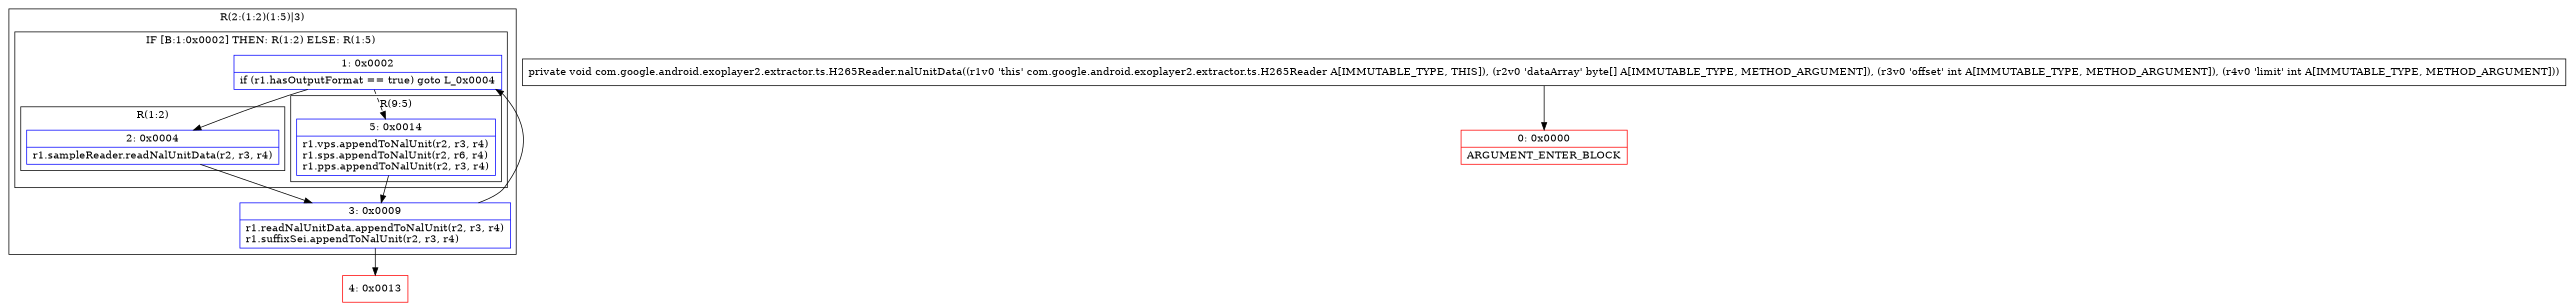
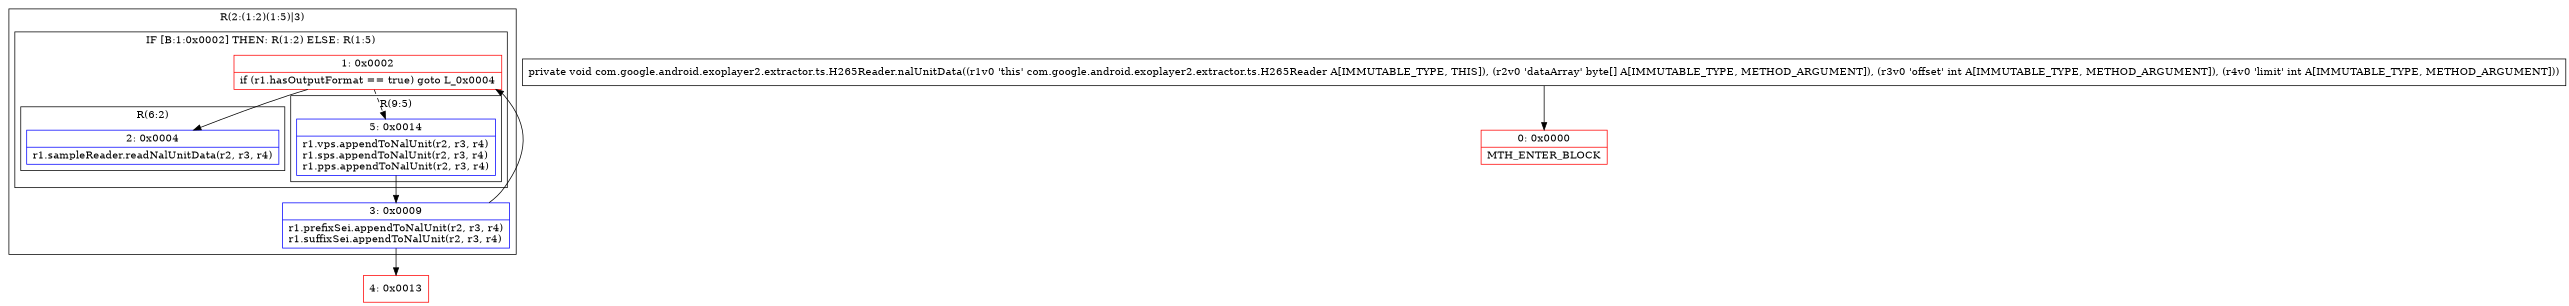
node "1: 0x0002": color blue -> red
cluster "R(1:2)": label "R(1:2)" -> "R(6:2)"
node "5: 0x0014": text "r1.sps.appendToNalUnit(r2, r6, r4)" -> "r1.sps.appendToNalUnit(r2, r3, r4)"
node "0: 0x0000": text "ARGUMENT_ENTER_BLOCK" -> "MTH_ENTER_BLOCK"
edge "2: 0x0004" -> "3: 0x0009": removed
node "3: 0x0009": text "r1.readNalUnitData.appendToNalUnit(r2, r3, r4)" -> "r1.prefixSei.appendToNalUnit(r2, r3, r4)"
